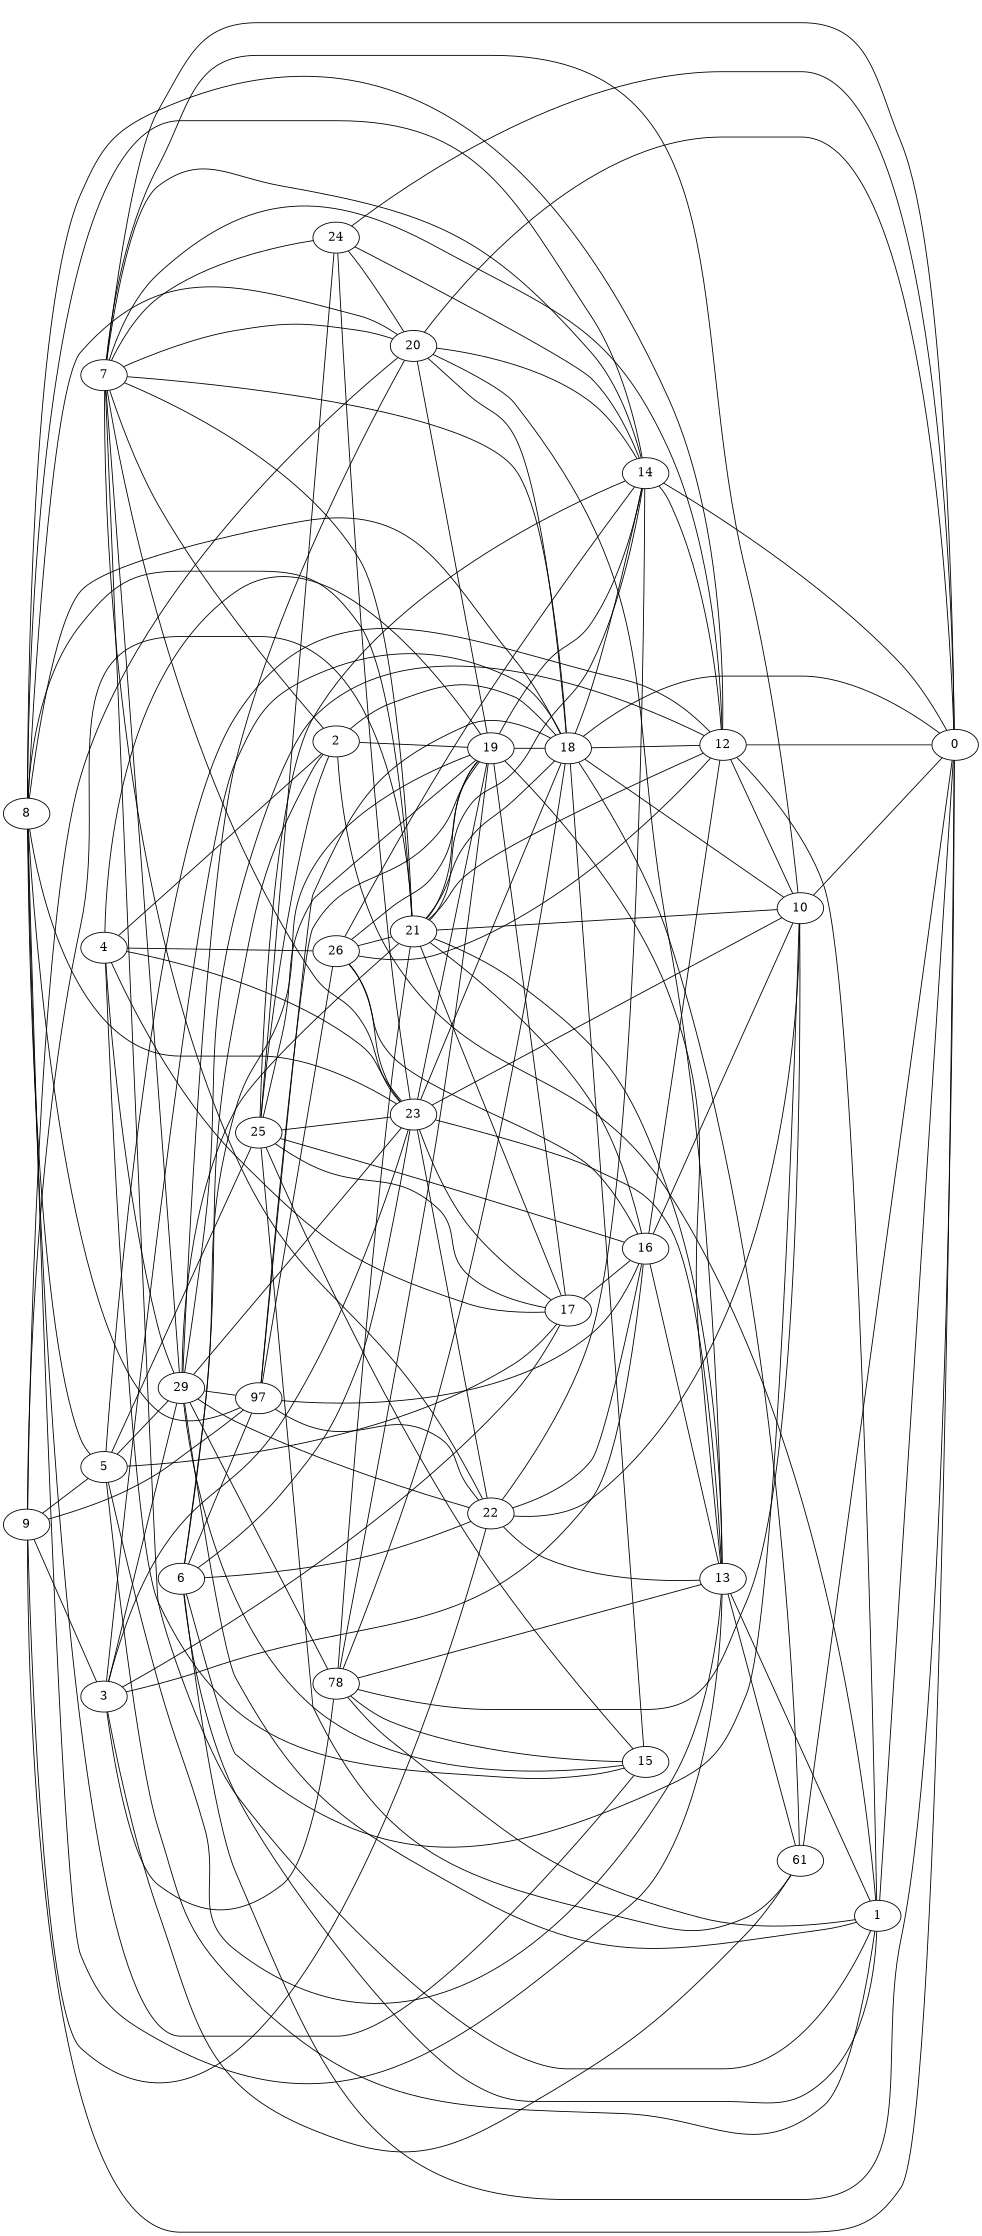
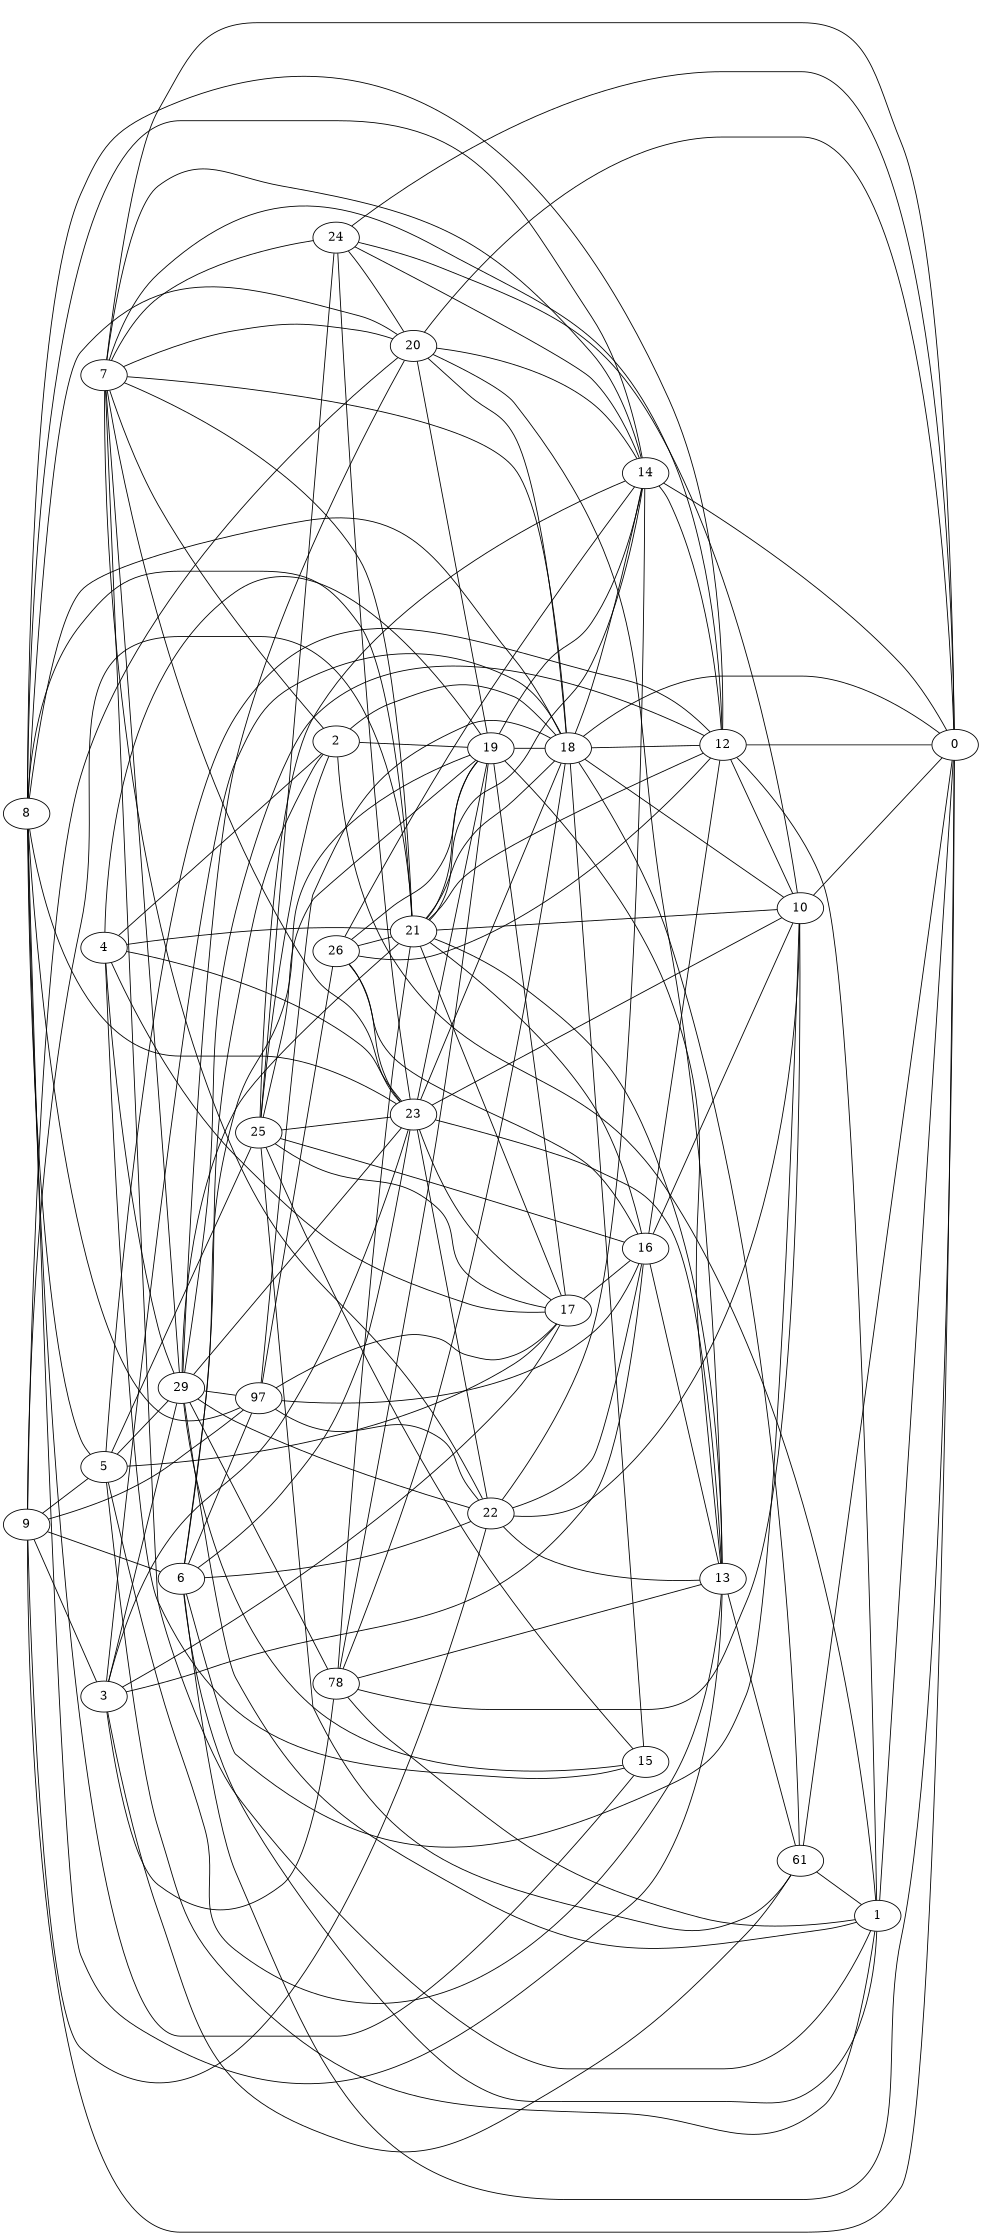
edge "7" -- "10": now "24" -- "10"
edge "19" -- "97": now "17" -- "97"
edge "4" -- "26": now "4" -- "21"
edge "9" -- "6": added
edge "78" -- "15": removed
edge "13" -- "1": now "61" -- "1"
